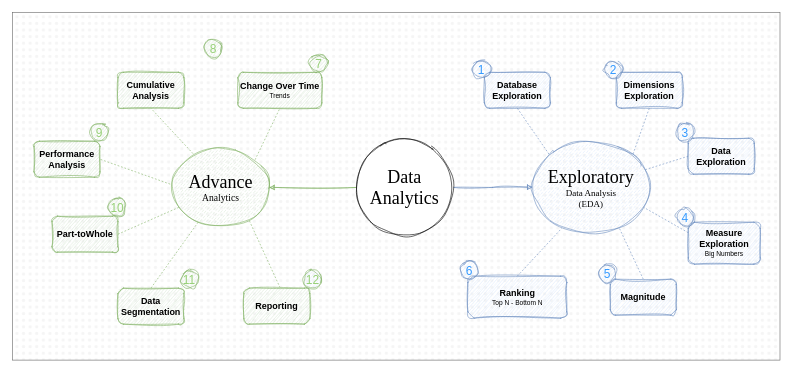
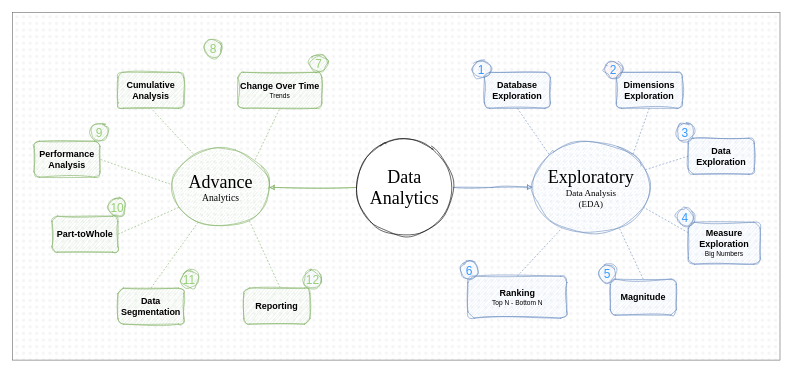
node "2": fillcolor #dae8fc -> #f8cecc
